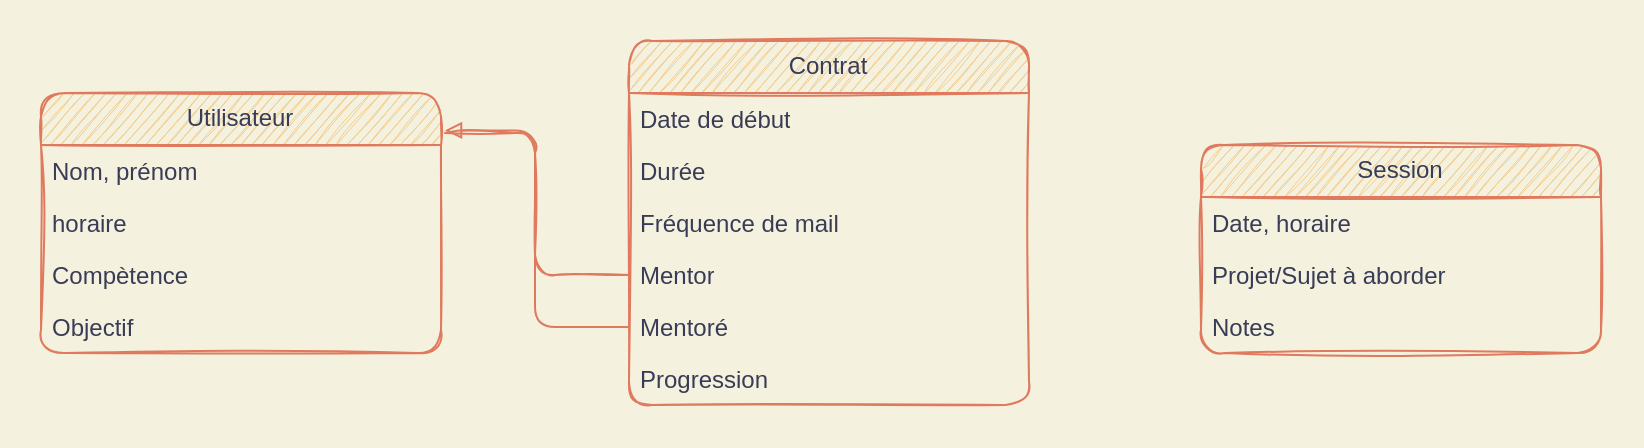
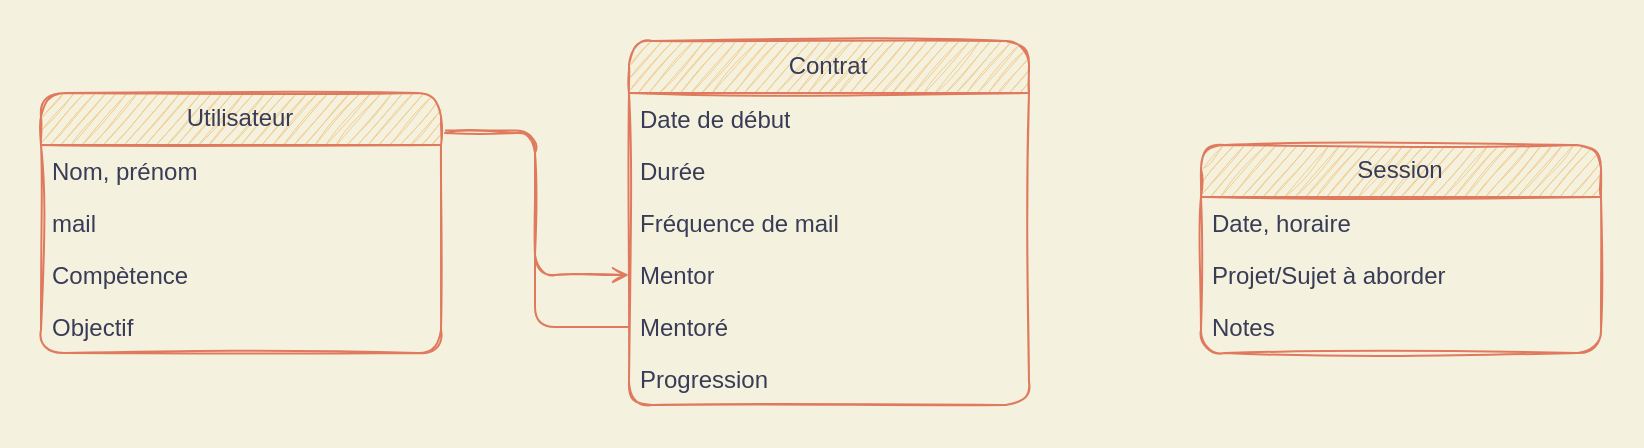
edge "Mentoré" -> "Utilisateur": arrowhead block -> none
node "horaire": label "horaire" -> "mail"
edge "Utilisateur" -- "Mentor": arrowhead none -> open
